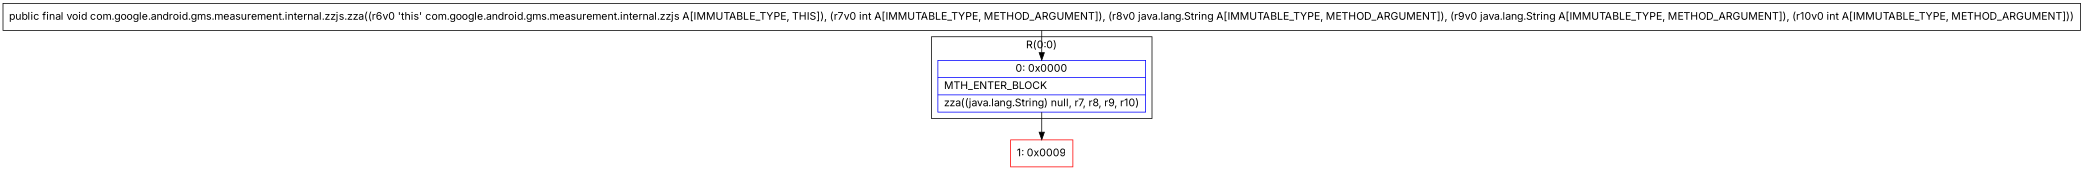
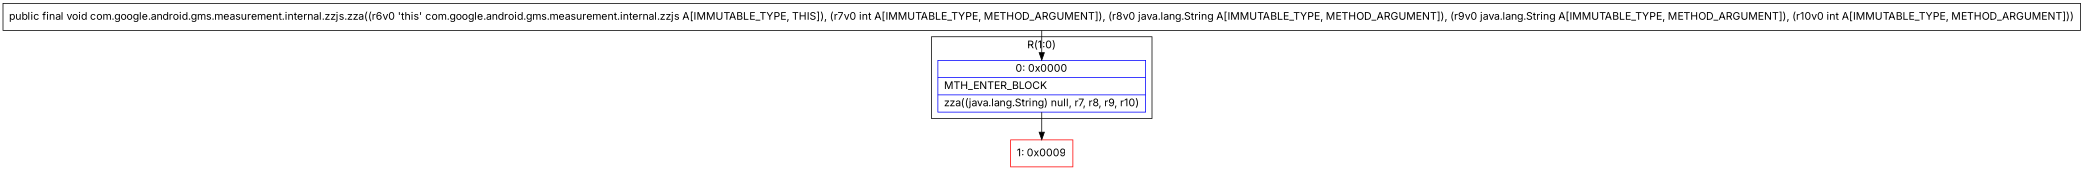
cluster "R(0:0)": label "R(0:0)" -> "R(1:0)"
